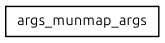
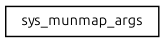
node "args_munmap_args": label "args_munmap_args" -> "sys_munmap_args"
